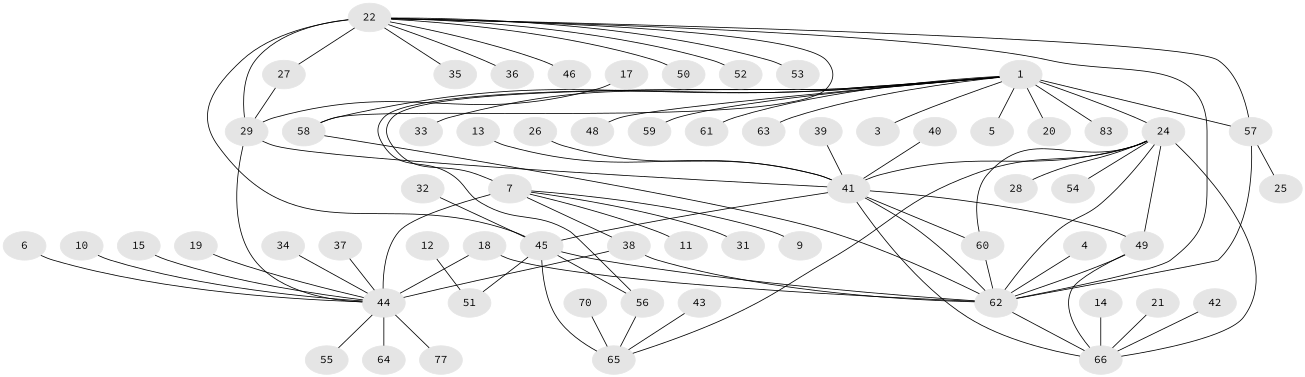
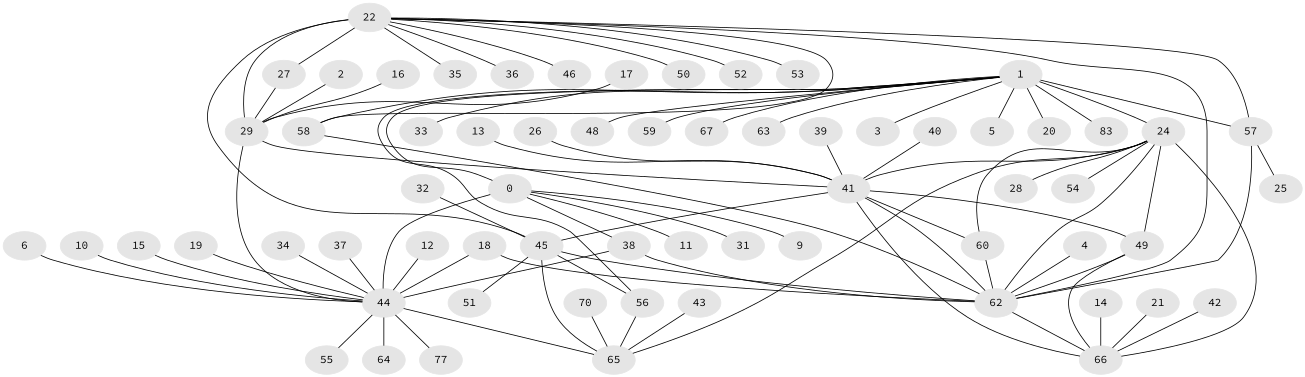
node "2": added
node "16": added
node "61": label "61" -> "67"
node "7": label "7" -> "0"
edge "12" -- "51": now "12" -- "44"
edge "44" -- "65": added
